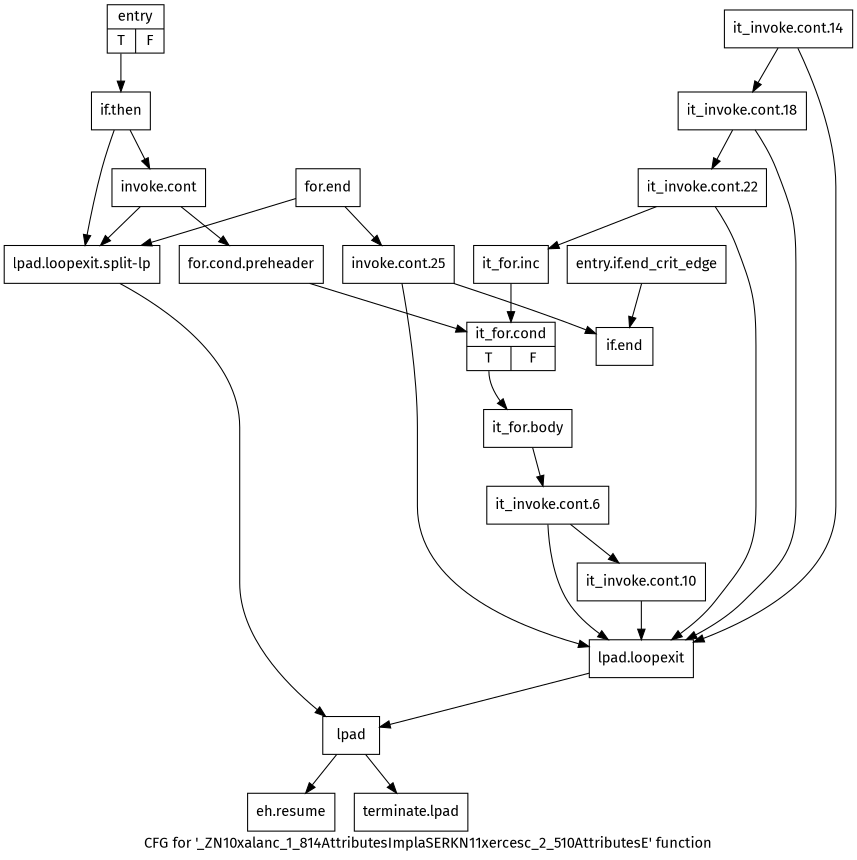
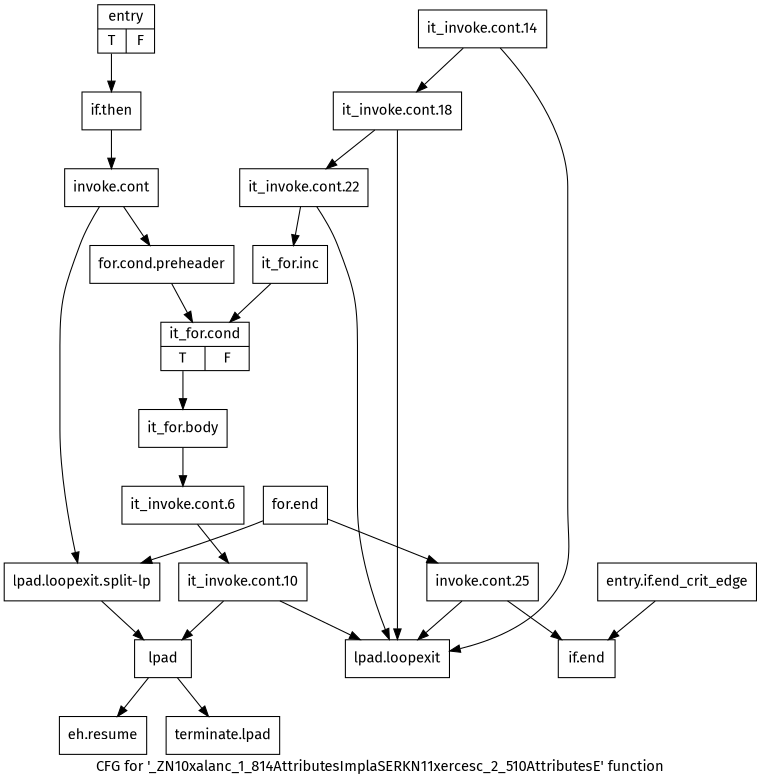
edge "if.then" -> "lpad.loopexit.split-lp": removed
edge "it_invoke.cont.6" -> "lpad.loopexit": removed
edge "lpad.loopexit" -> "lpad": now "it_invoke.cont.10" -> "lpad"
